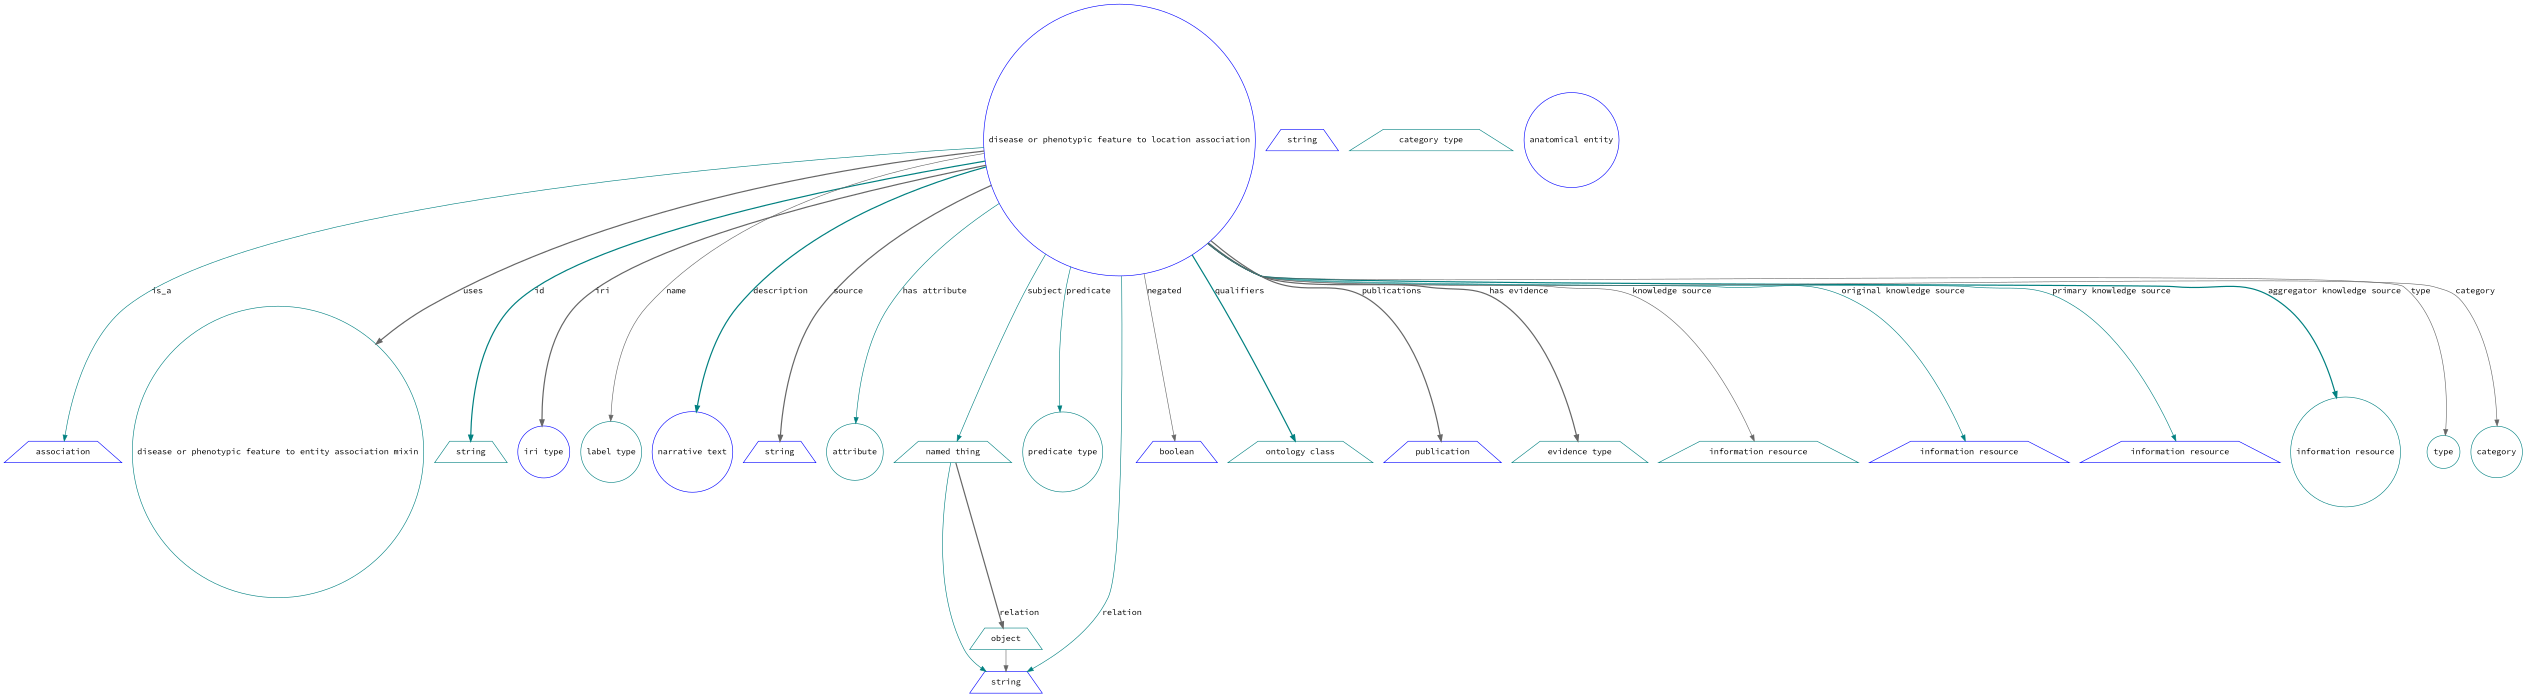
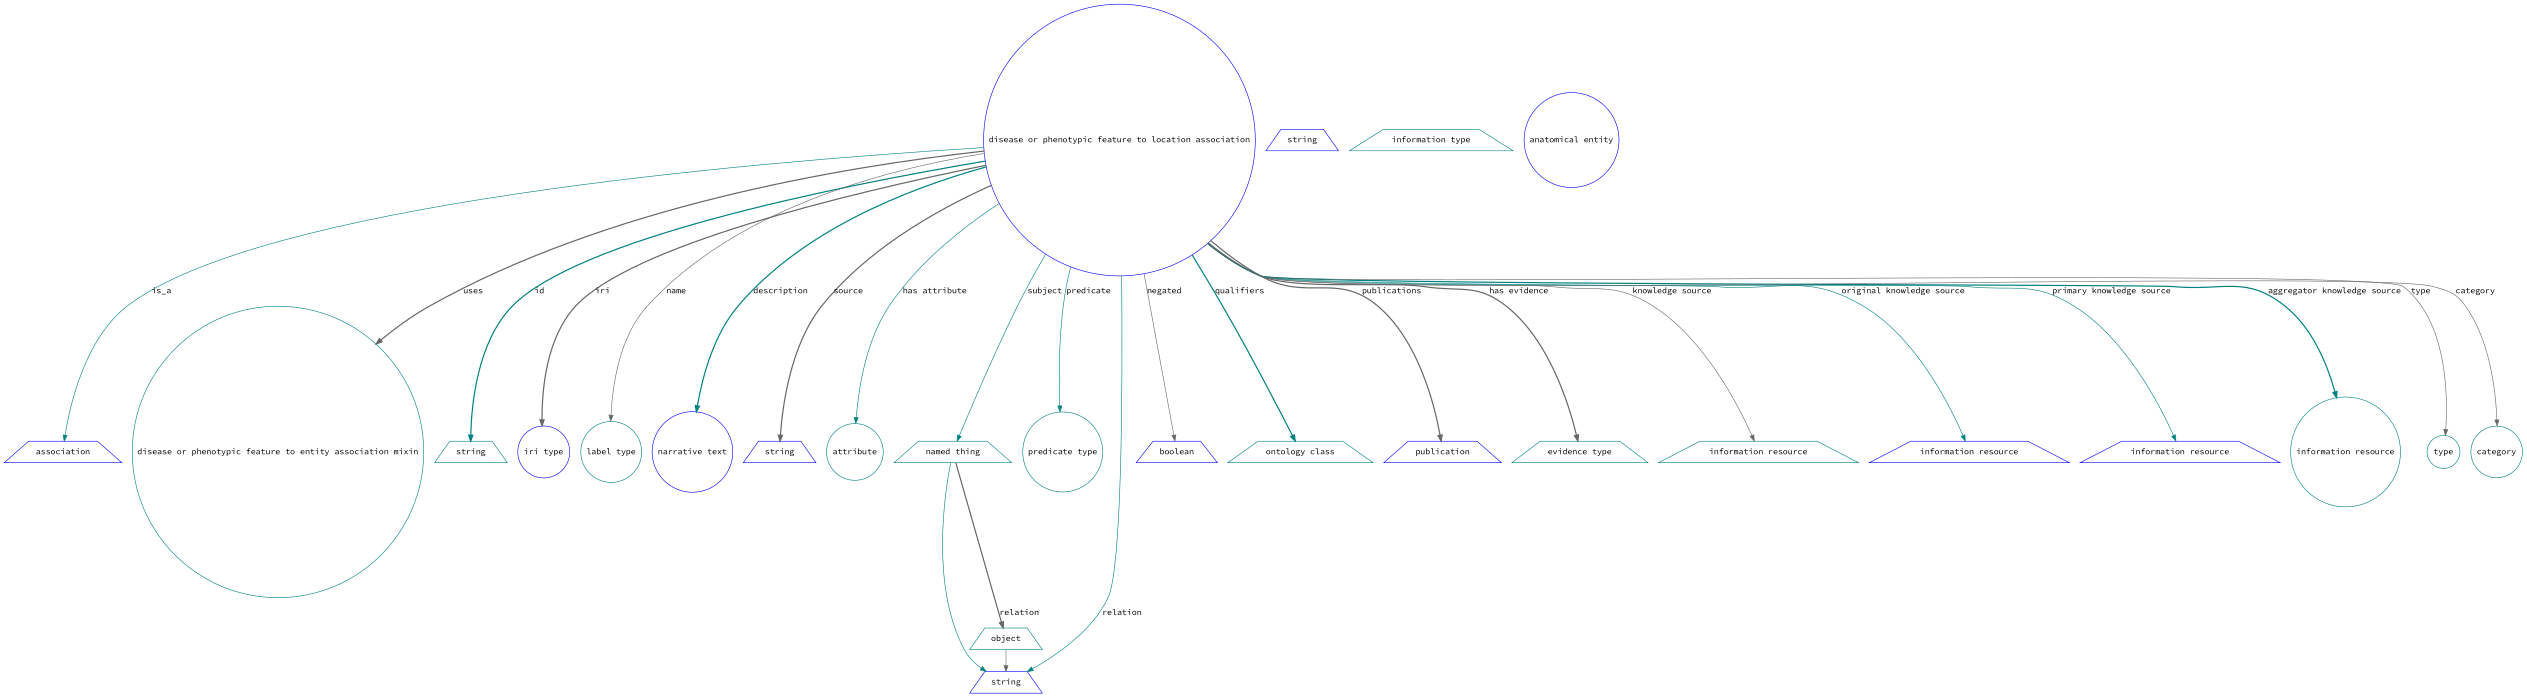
node "category type": label "category type" -> "information type"
